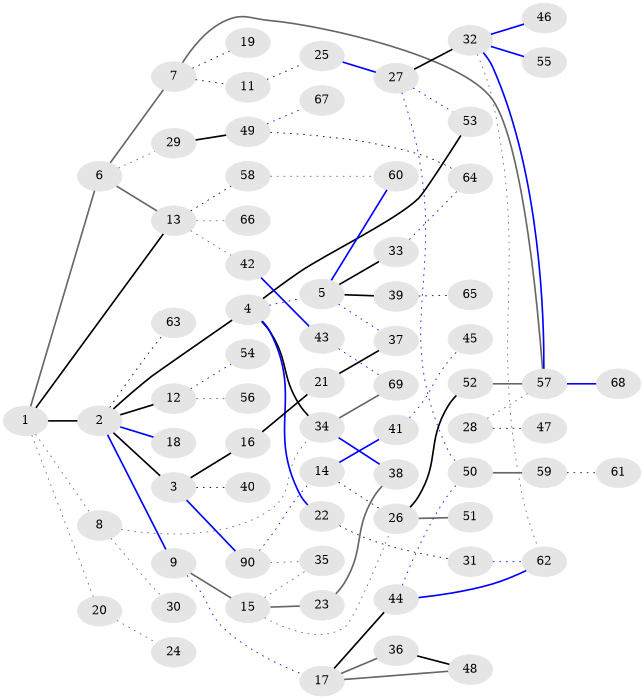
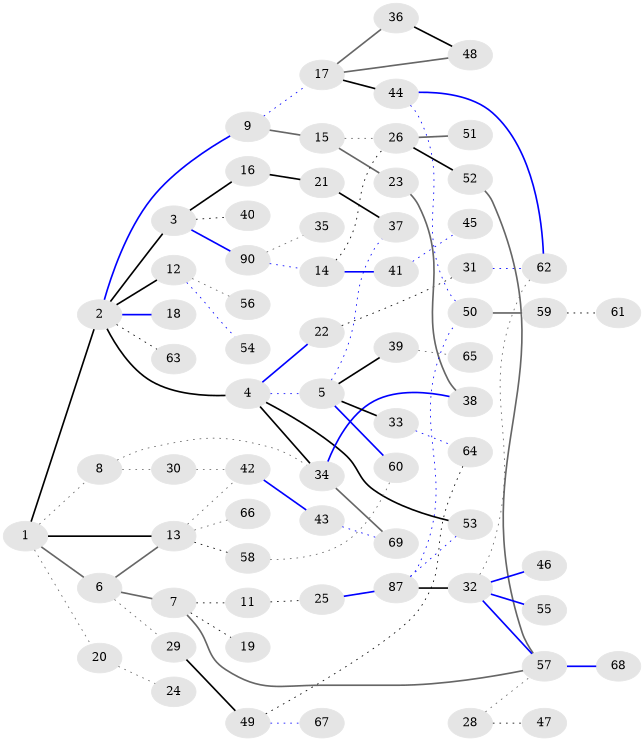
node "27": label "27" -> "87"
edge "65" -- "39": color black -> gray40
edge "30" -- "42": added
edge "35" -- "15": removed
